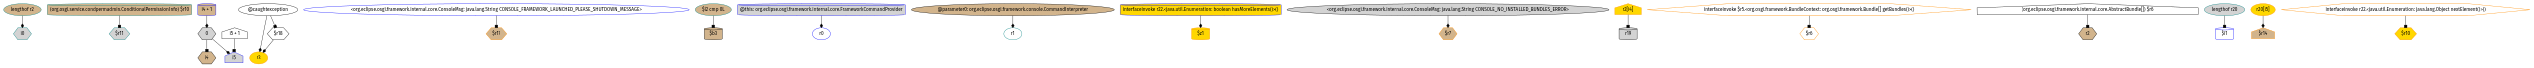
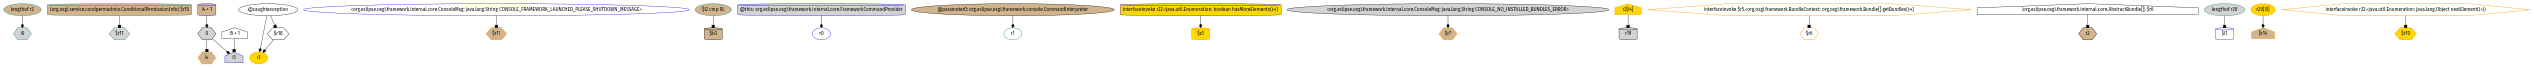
node "i4": color black -> darkorange
